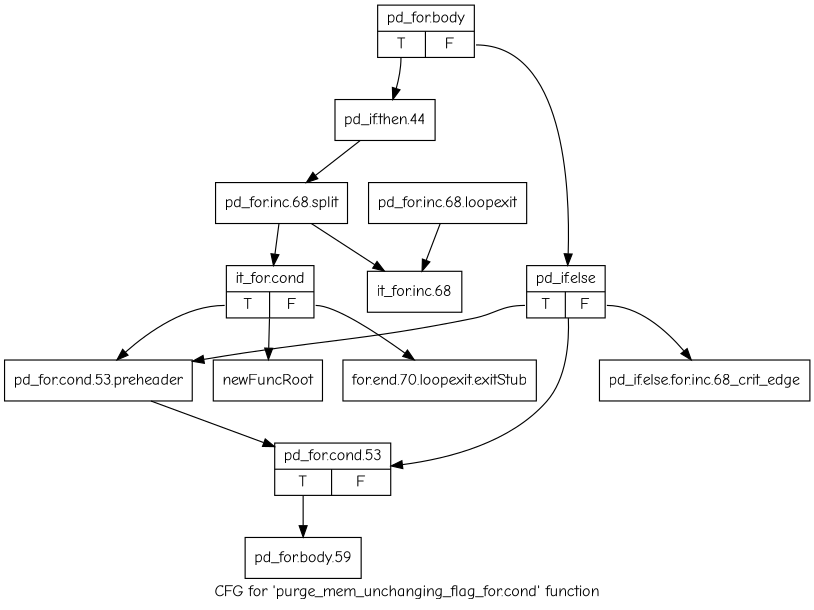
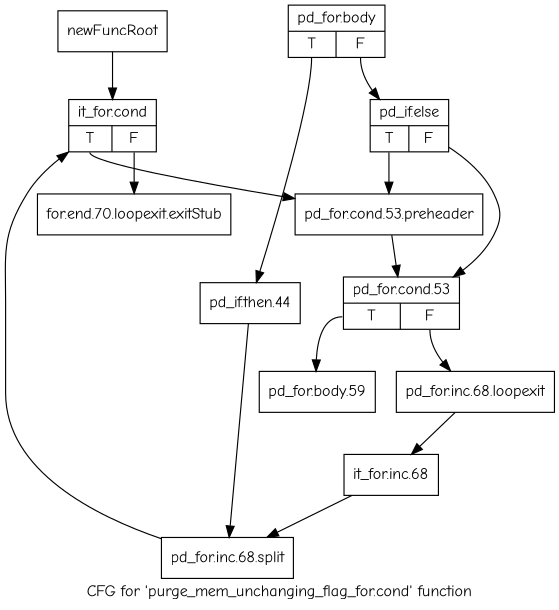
edge "pd_for.inc.68.split" -> "it_for.inc.68": reversed
edge "it_for.cond" -> "newFuncRoot": reversed
edge "pd_for.cond.53" -> "pd_for.inc.68.loopexit": added
node "pd_if.else.for.inc.68_crit_edge": removed
